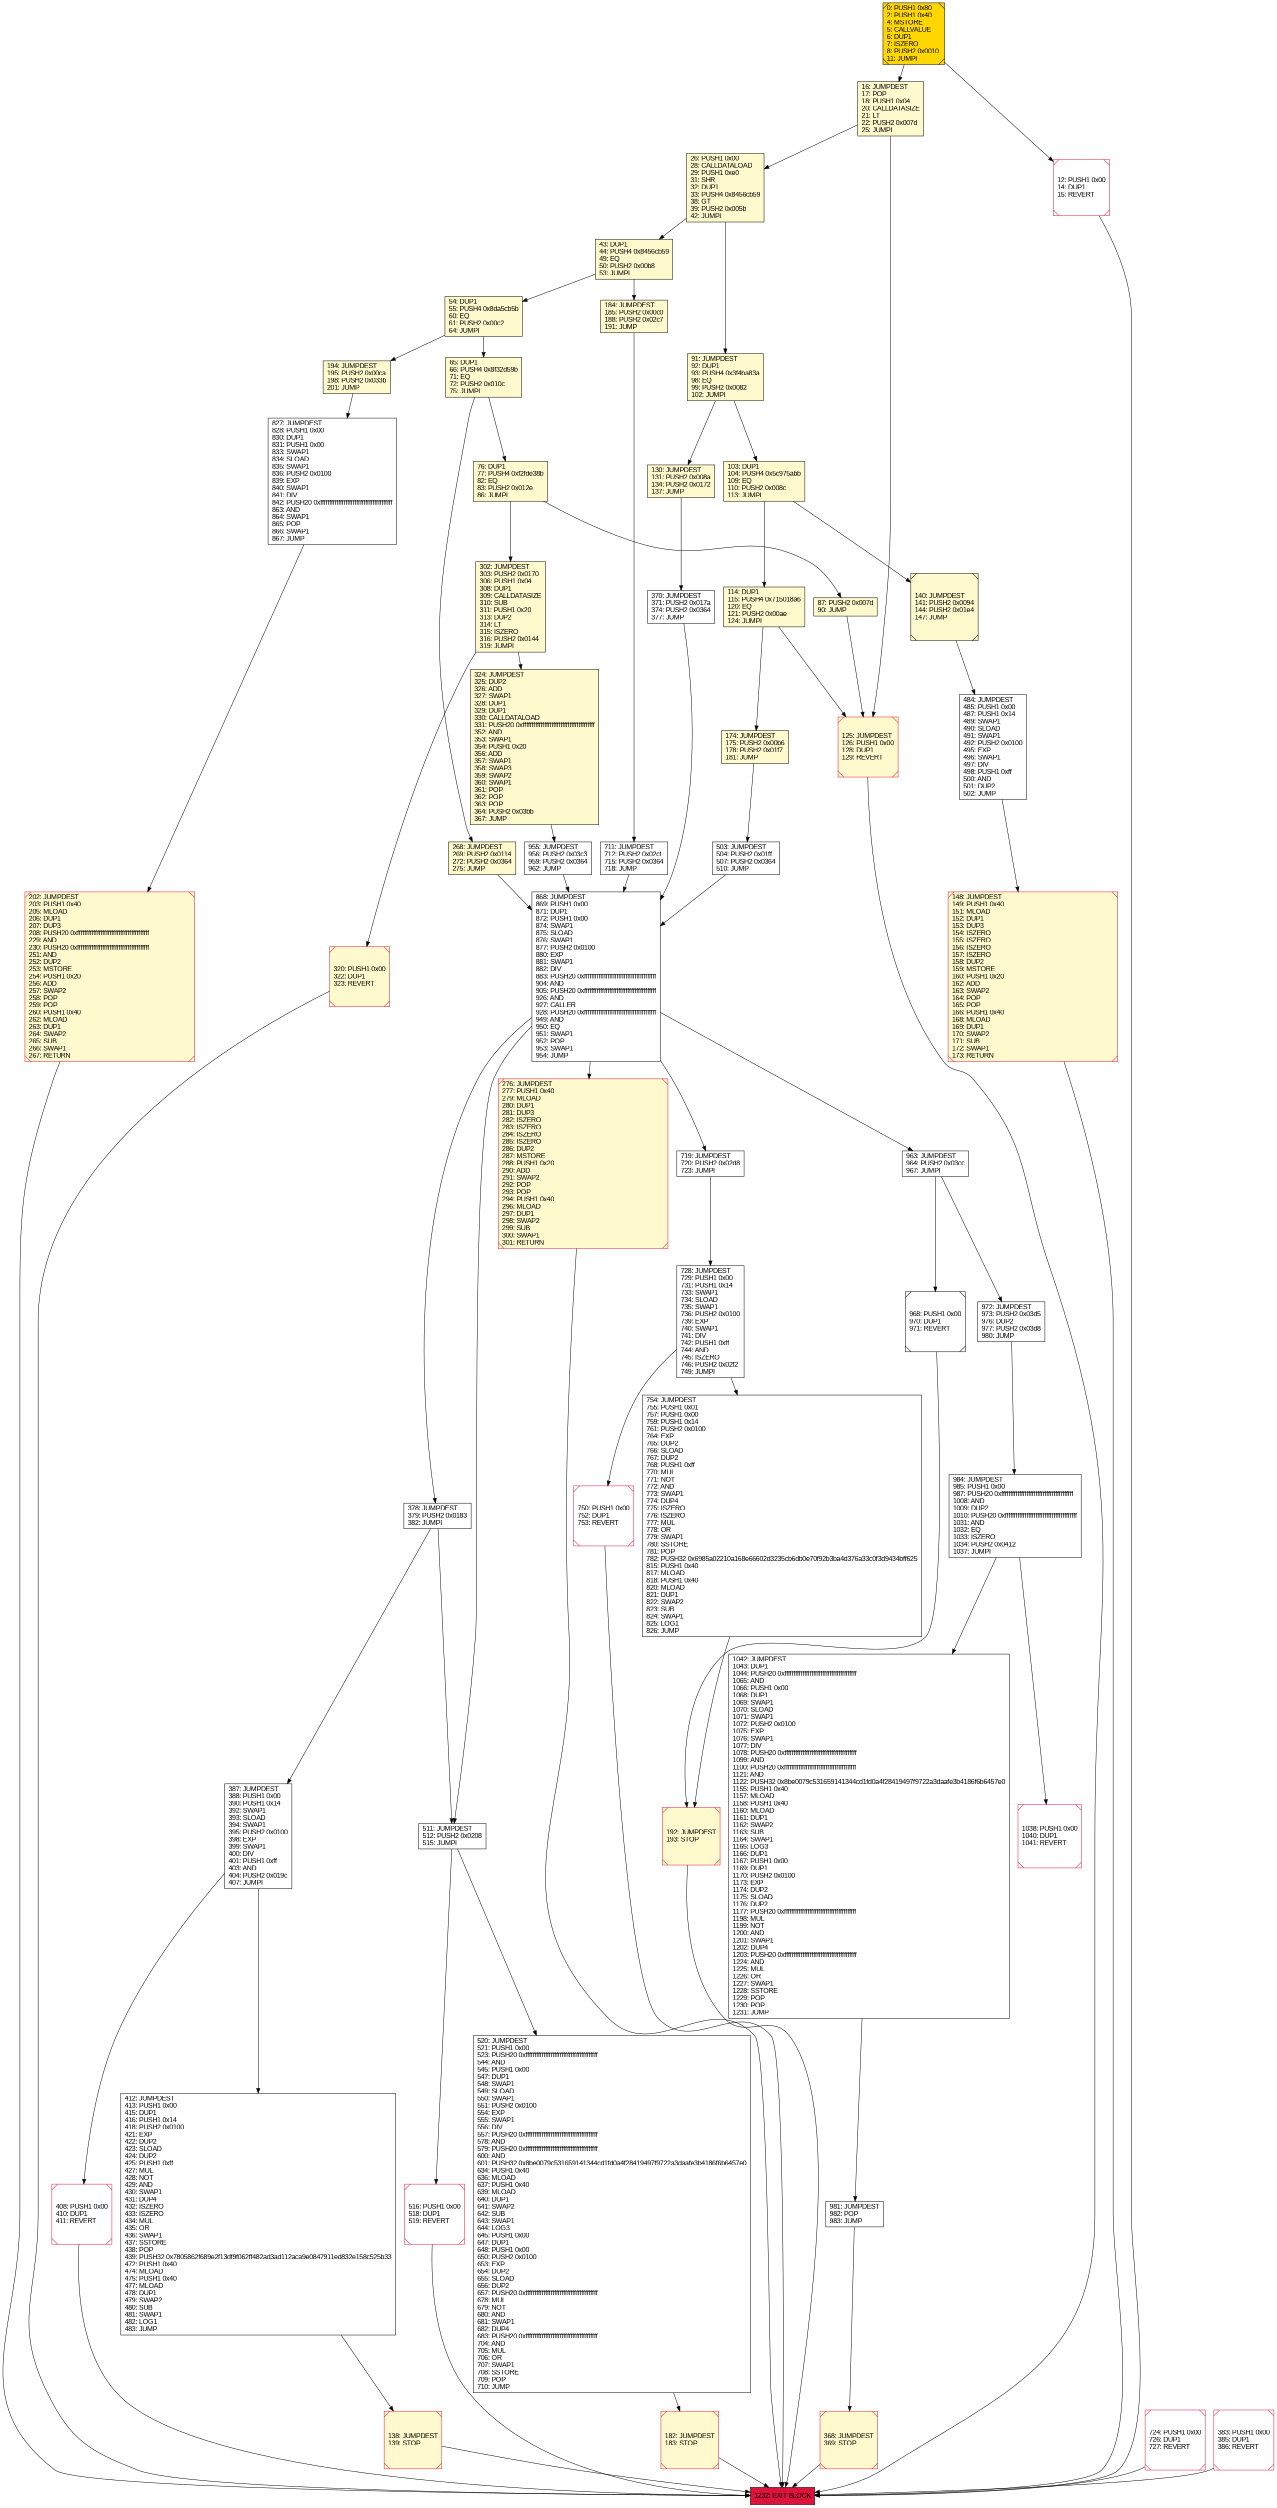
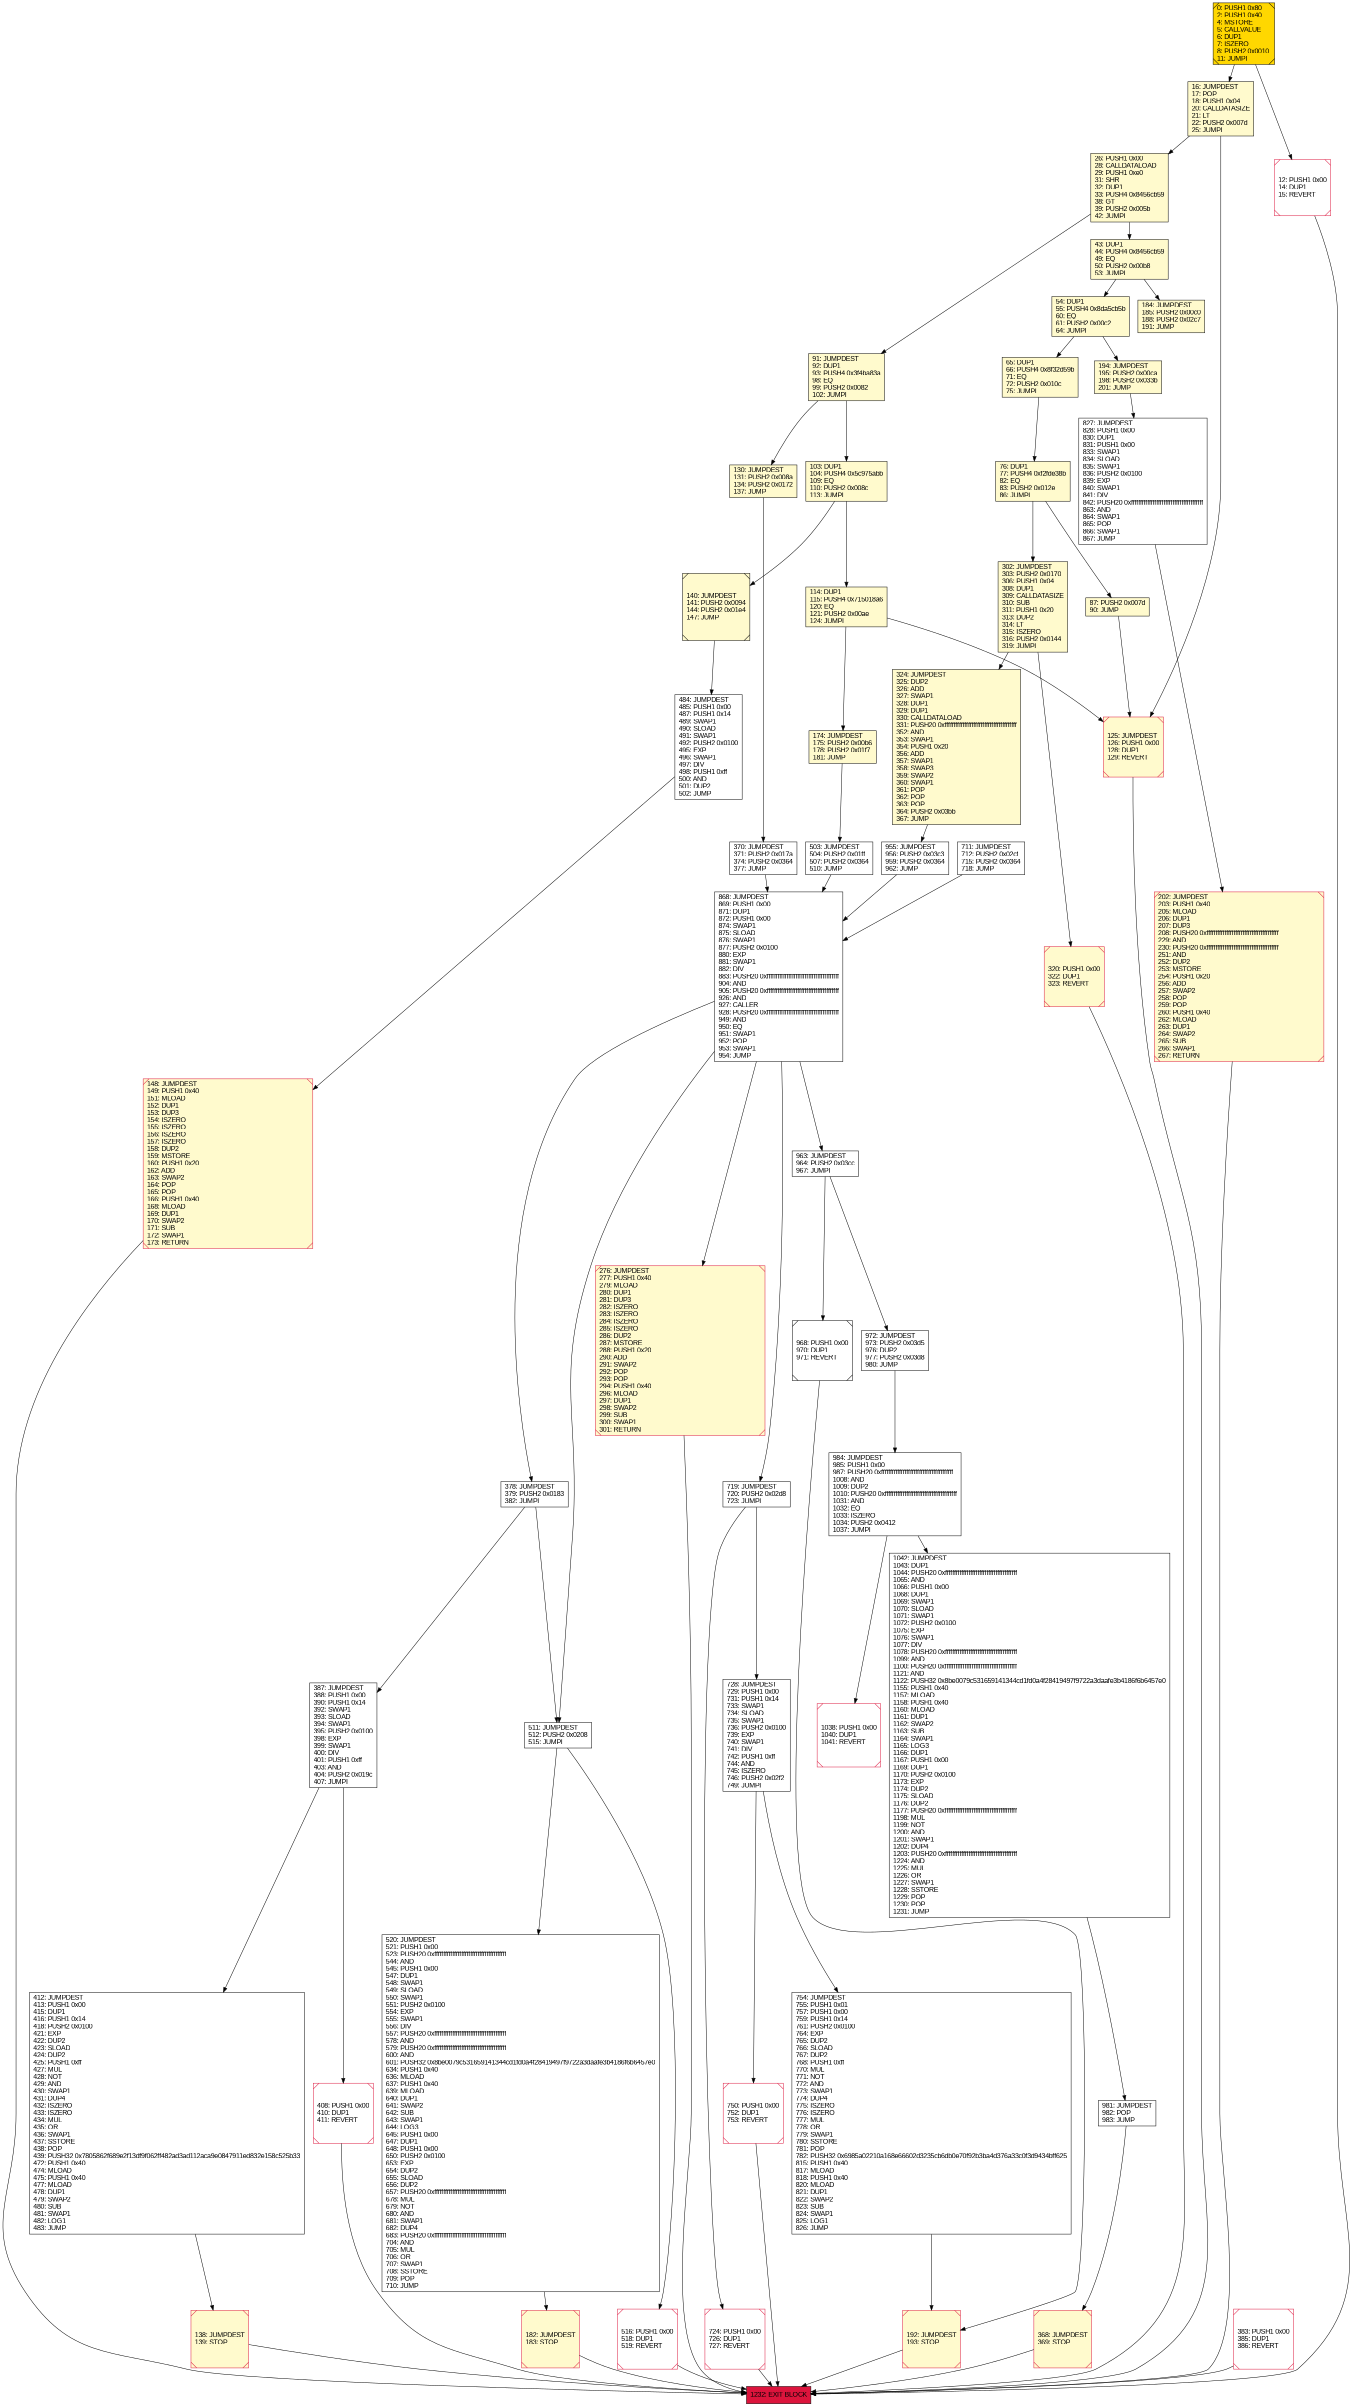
edge "184: JUMPDEST 185: PUSH2 0x00c0 188: PUSH2 0x02c7 191: JUMP" -> "711: JUMPDEST 712: PUSH2 0x02cf 715: PUSH2 0x0364 718: JUMP": removed
node "268: JUMPDEST 269: PUSH2 0x0114 272: PUSH2 0x0364 275: JUMP": removed
edge "719: JUMPDEST 720: PUSH2 0x02d8 723: JUMPI" -> "724: PUSH1 0x00 726: DUP1 727: REVERT": added
